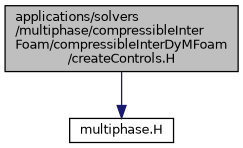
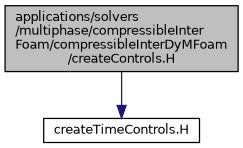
node "multiphase.H": label "multiphase.H" -> "createTimeControls.H"
